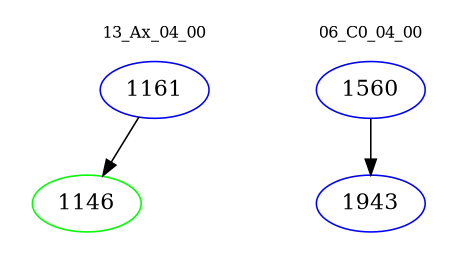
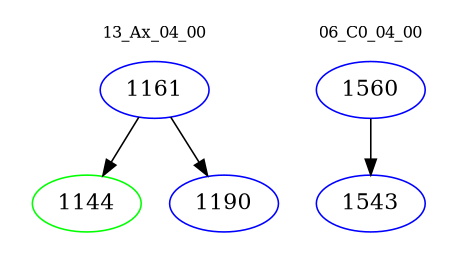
node "1146": label "1146" -> "1144"
node "1190": added
node "1943": label "1943" -> "1543"
